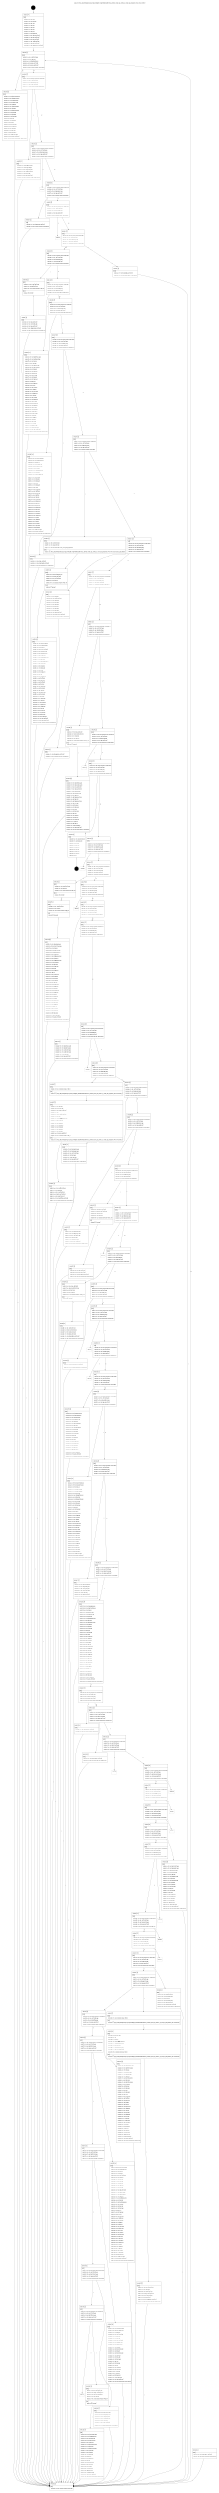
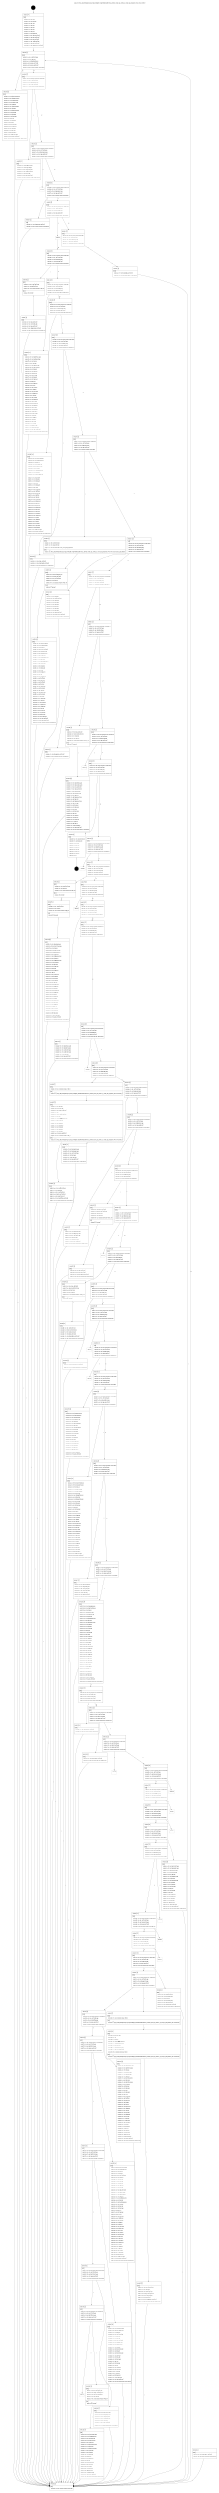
edge "0x40131a [25]" -> "0x401333 [25]": now "0x4024ff" -> "0x401333 [25]"
